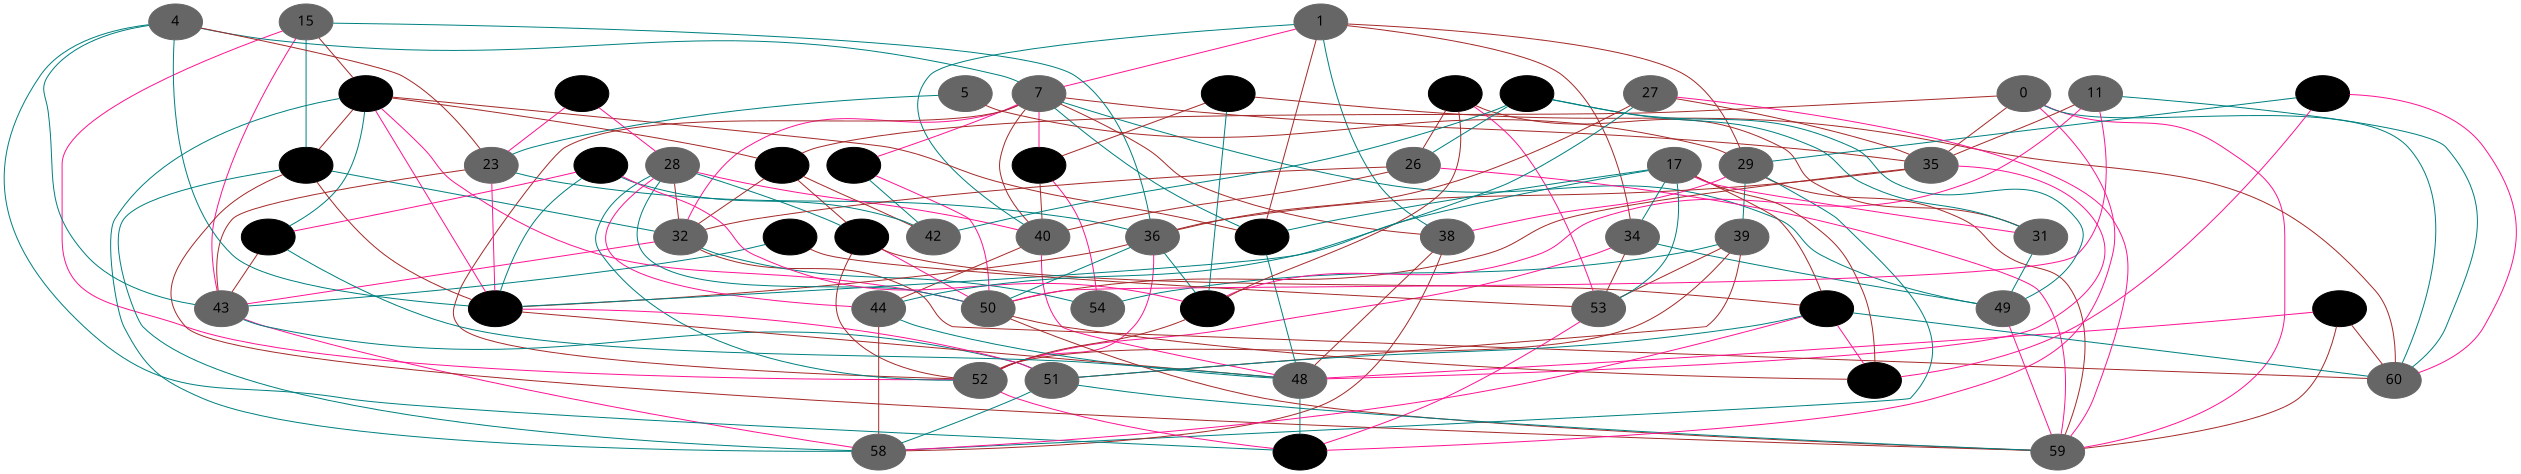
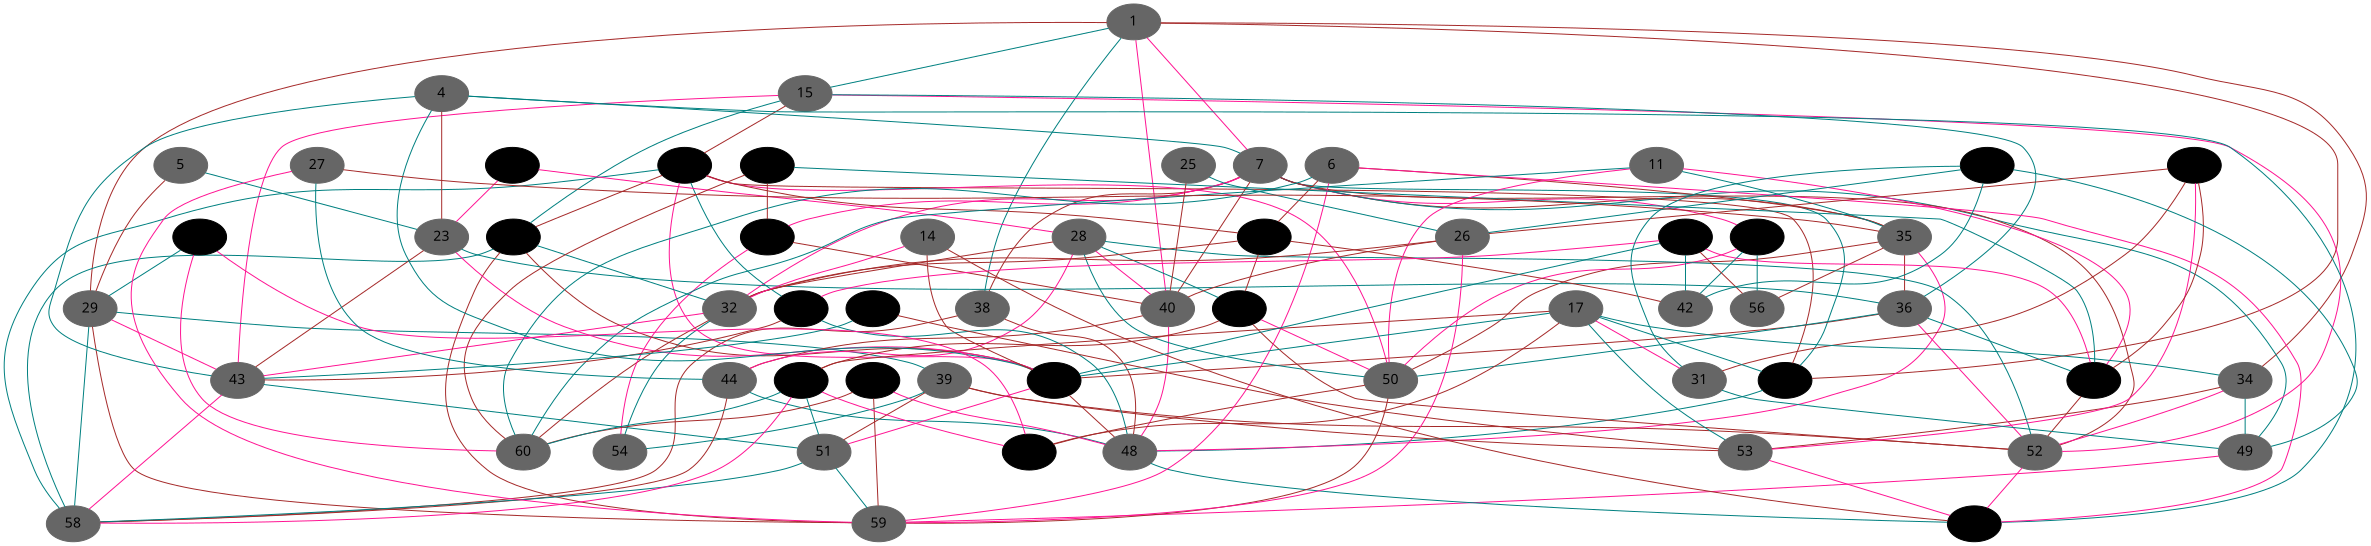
edge "1" -- "40": color teal -> deeppink
edge "1" -- "15": added
node "0": label "0" -> "6"
edge "11" -- "35": color brown -> teal
node "25": added
edge "27" -- "36": removed
edge "29" -- "38": now "29" -- "43"
node "14": added
node "56": added
